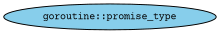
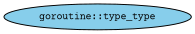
node "goroutine::promise_type": label "goroutine::promise_type" -> "goroutine::type_type"
